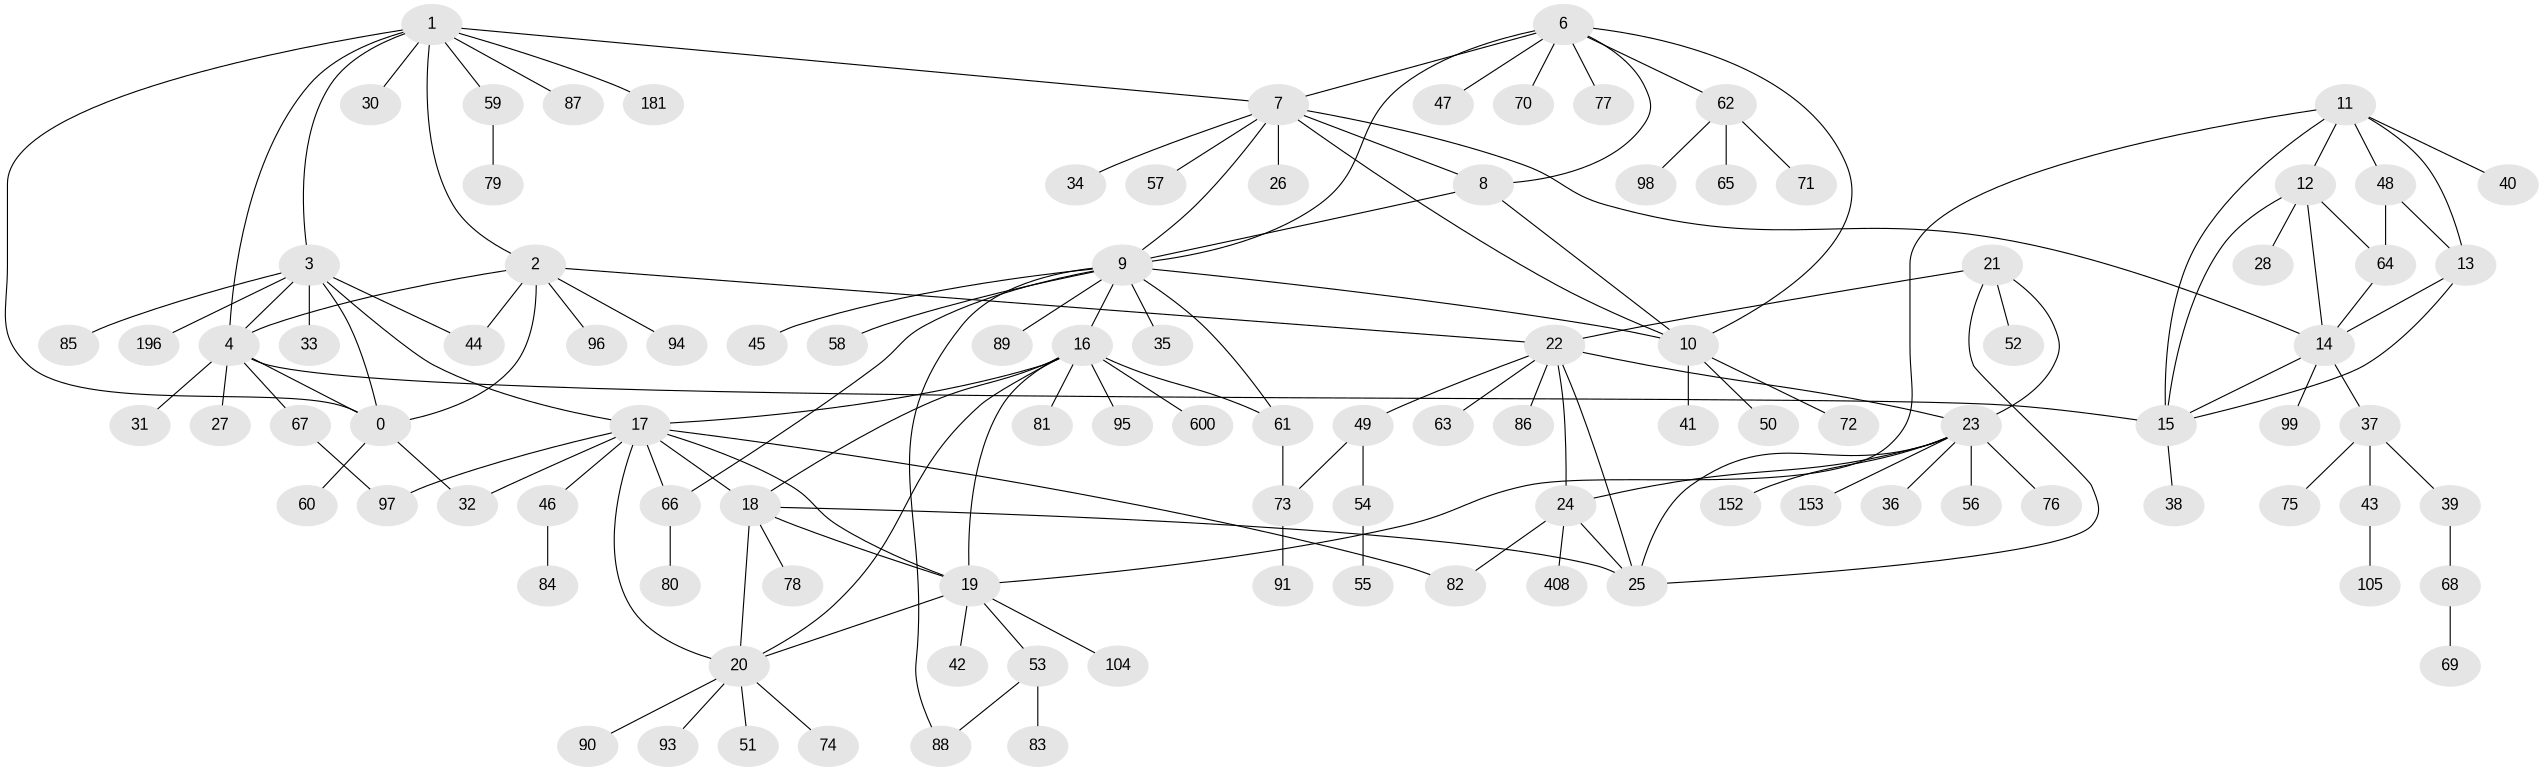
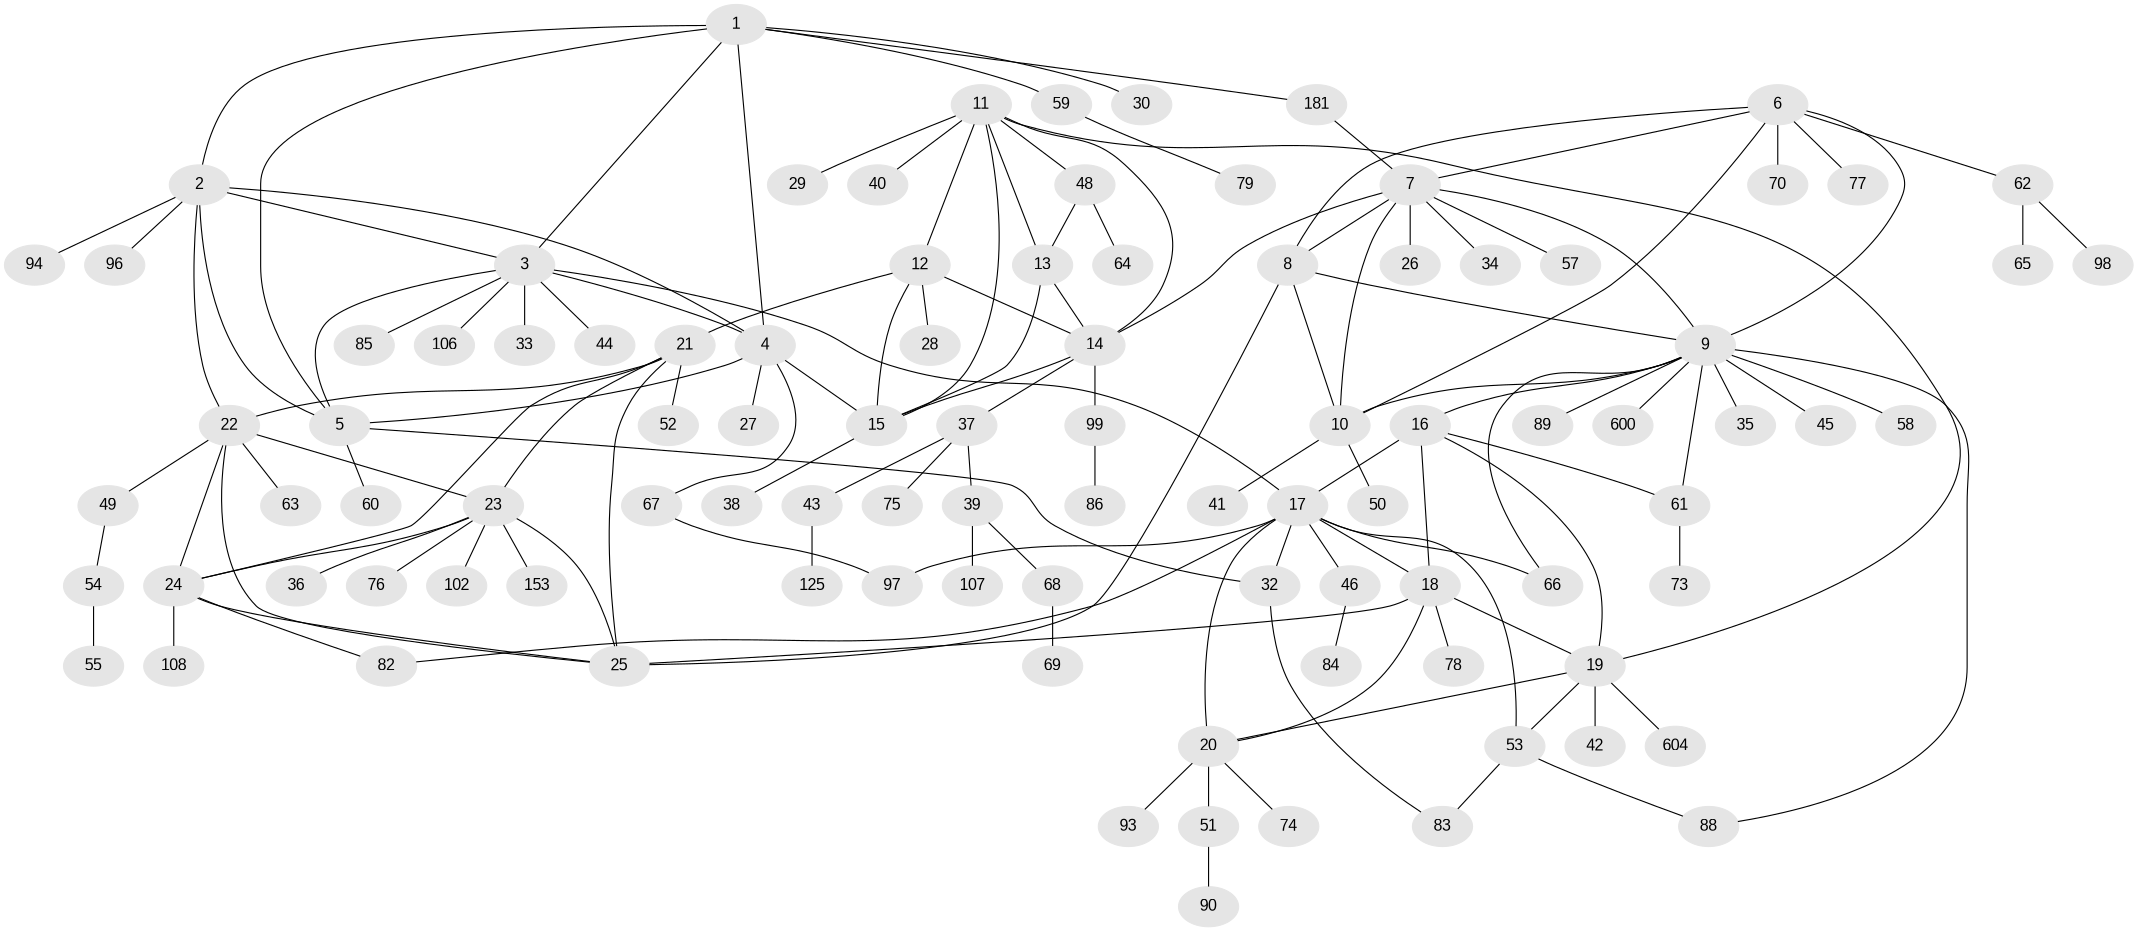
edge "1" -- "7": now "181" -- "7"
node "87": removed
node "47": removed
node "29": added
node "71": removed
edge "12" -- "64": now "12" -- "21"
edge "2" -- "44": now "2" -- "3"
edge "64" -- "14": now "11" -- "14"
node "196": label "196" -> "106"
edge "16" -- "600": now "9" -- "600"
edge "22" -- "86": now "99" -- "86"
node "31": removed
node "0": label "0" -> "5"
node "81": removed
node "95": removed
node "72": removed
edge "49" -- "73": removed
edge "16" -- "20": removed
edge "21" -- "24": added
edge "17" -- "19": now "17" -- "53"
node "152": label "152" -> "102"
node "56": removed
node "80": removed
node "107": added
node "91": removed
node "408": label "408" -> "108"
node "105": label "105" -> "125"
edge "8" -- "25": added
node "104": label "104" -> "604"
edge "20" -- "90": now "51" -- "90"
edge "32" -- "83": added
